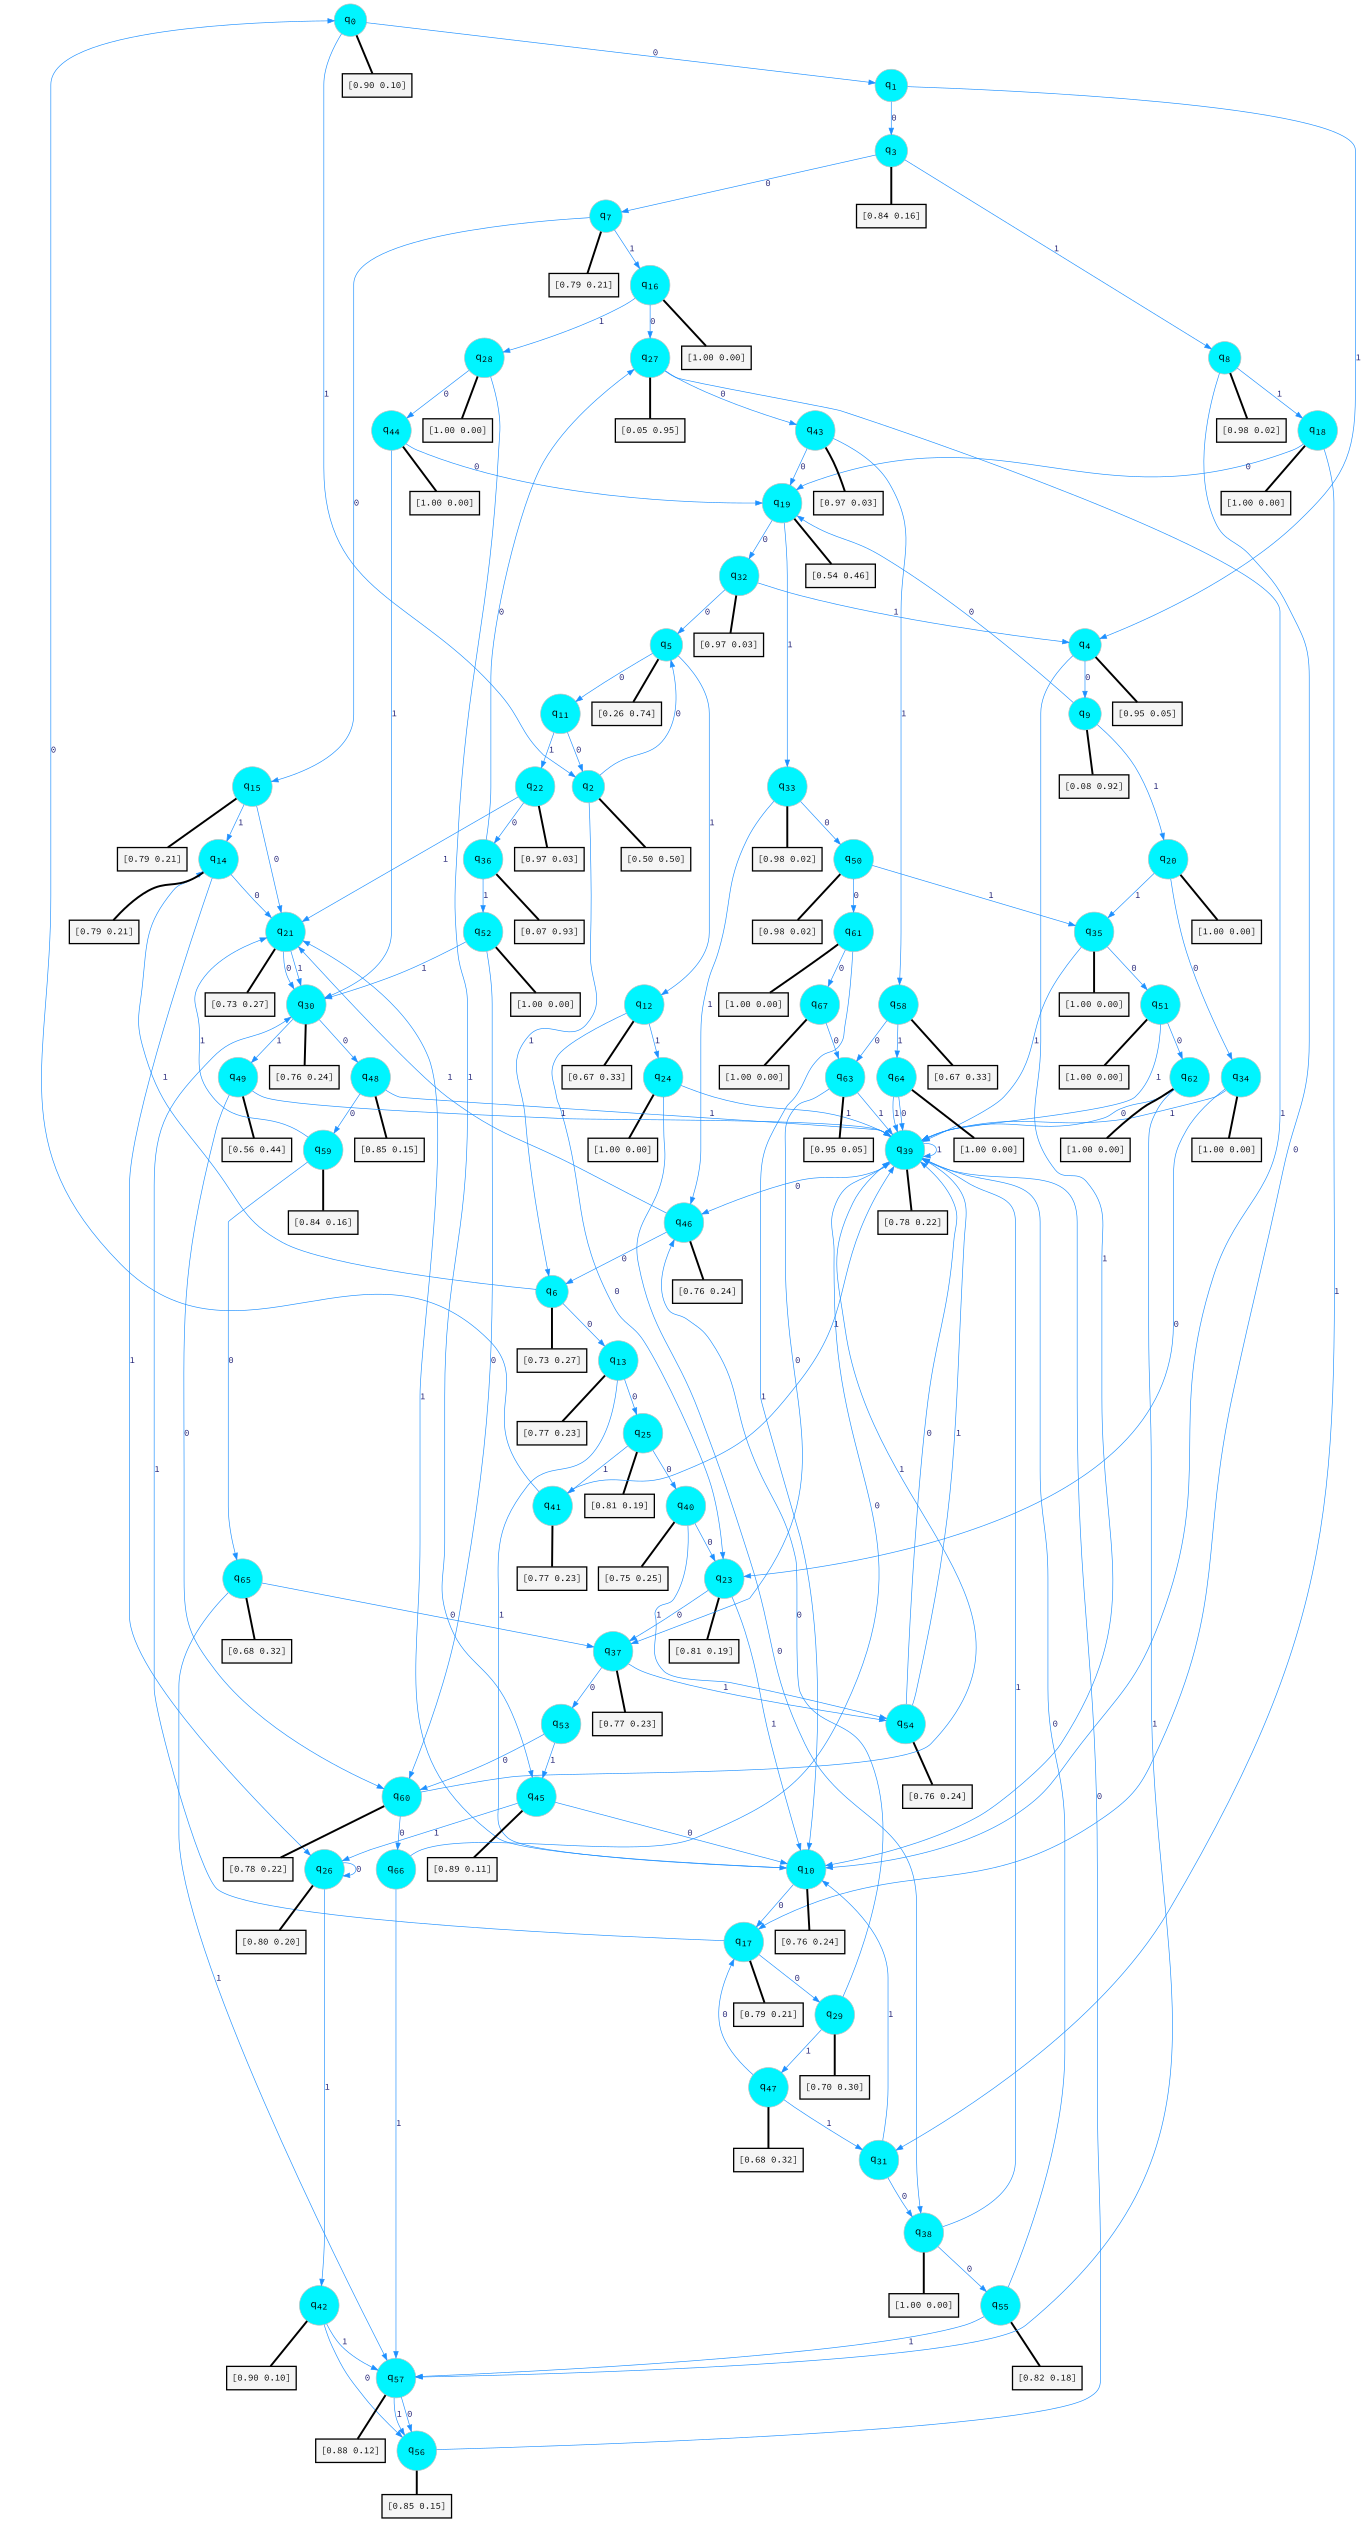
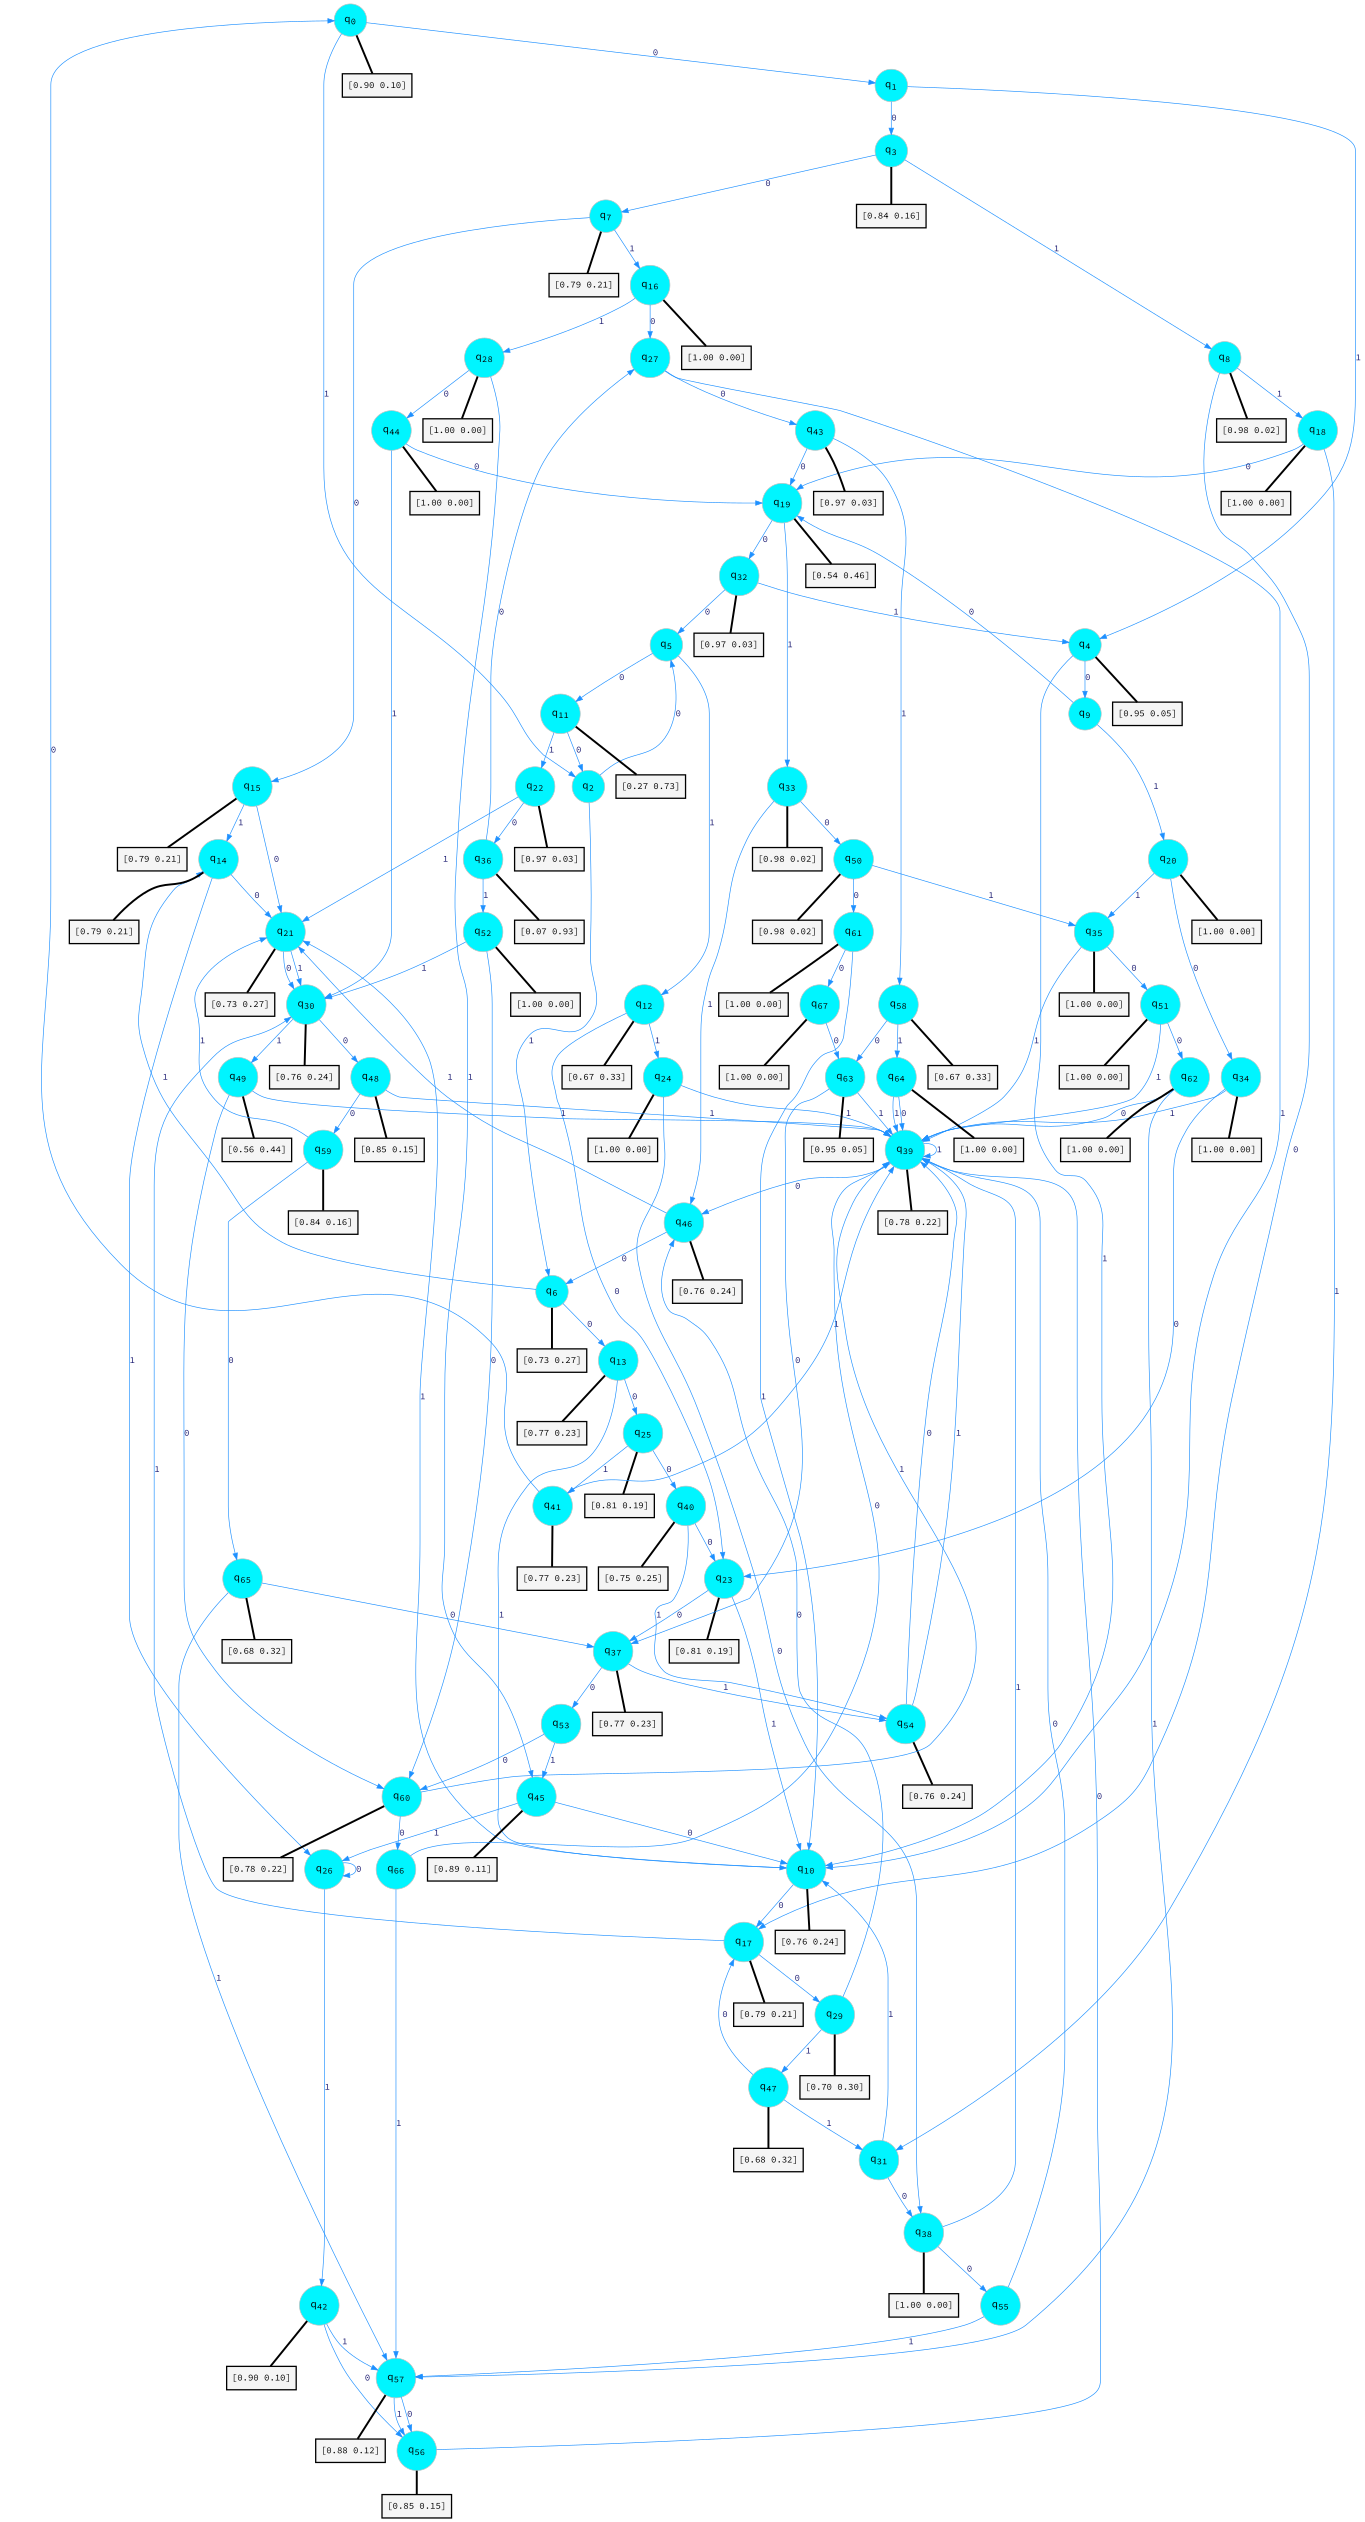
node "[0.05 0.95]": removed
node "[0.26 0.74]": removed
node "[0.27 0.73]": added
node "[0.08 0.92]": removed
node "[0.50 0.50]": removed
node "[0.80 0.20]": removed
node "[0.82 0.18]": removed
